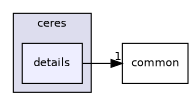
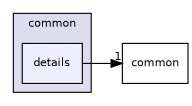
cluster "ceres": label "ceres" -> "common"
